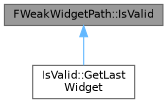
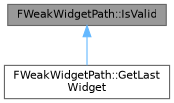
node "IsValid::GetLast Widget": label "IsValid::GetLast Widget" -> "FWeakWidgetPath::GetLast Widget"
